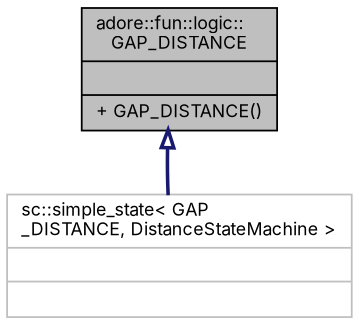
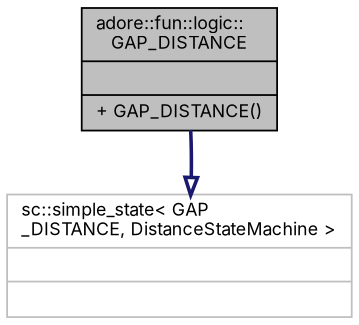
edge "sc::simple_state< GAP" -> "adore::fun::logic::": reversed
